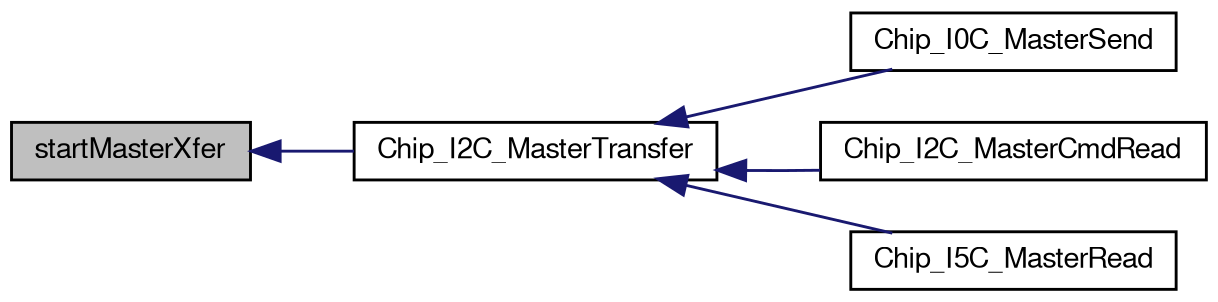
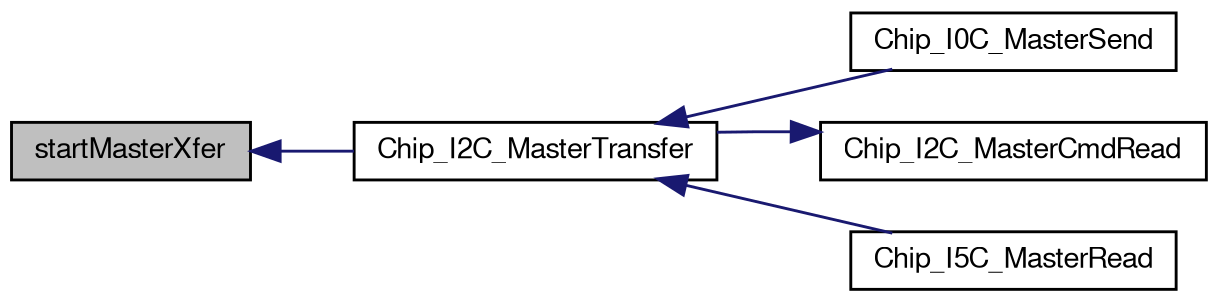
edge "Chip_I2C_MasterCmdRead" -> "Chip_I2C_MasterTransfer": reversed
